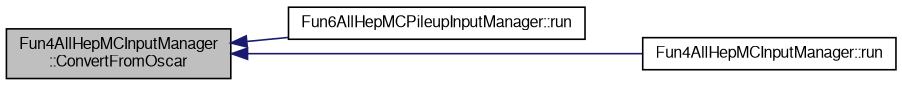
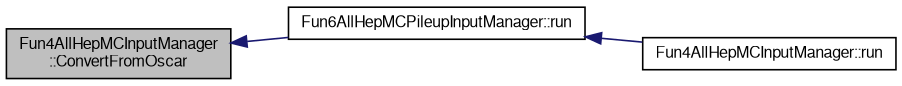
edge "Fun4AllHepMCInputManager::run" -> "Fun4AllHepMCInputManager ::ConvertFromOscar": now "Fun4AllHepMCInputManager::run" -> "Fun6AllHepMCPileupInputManager::run"
